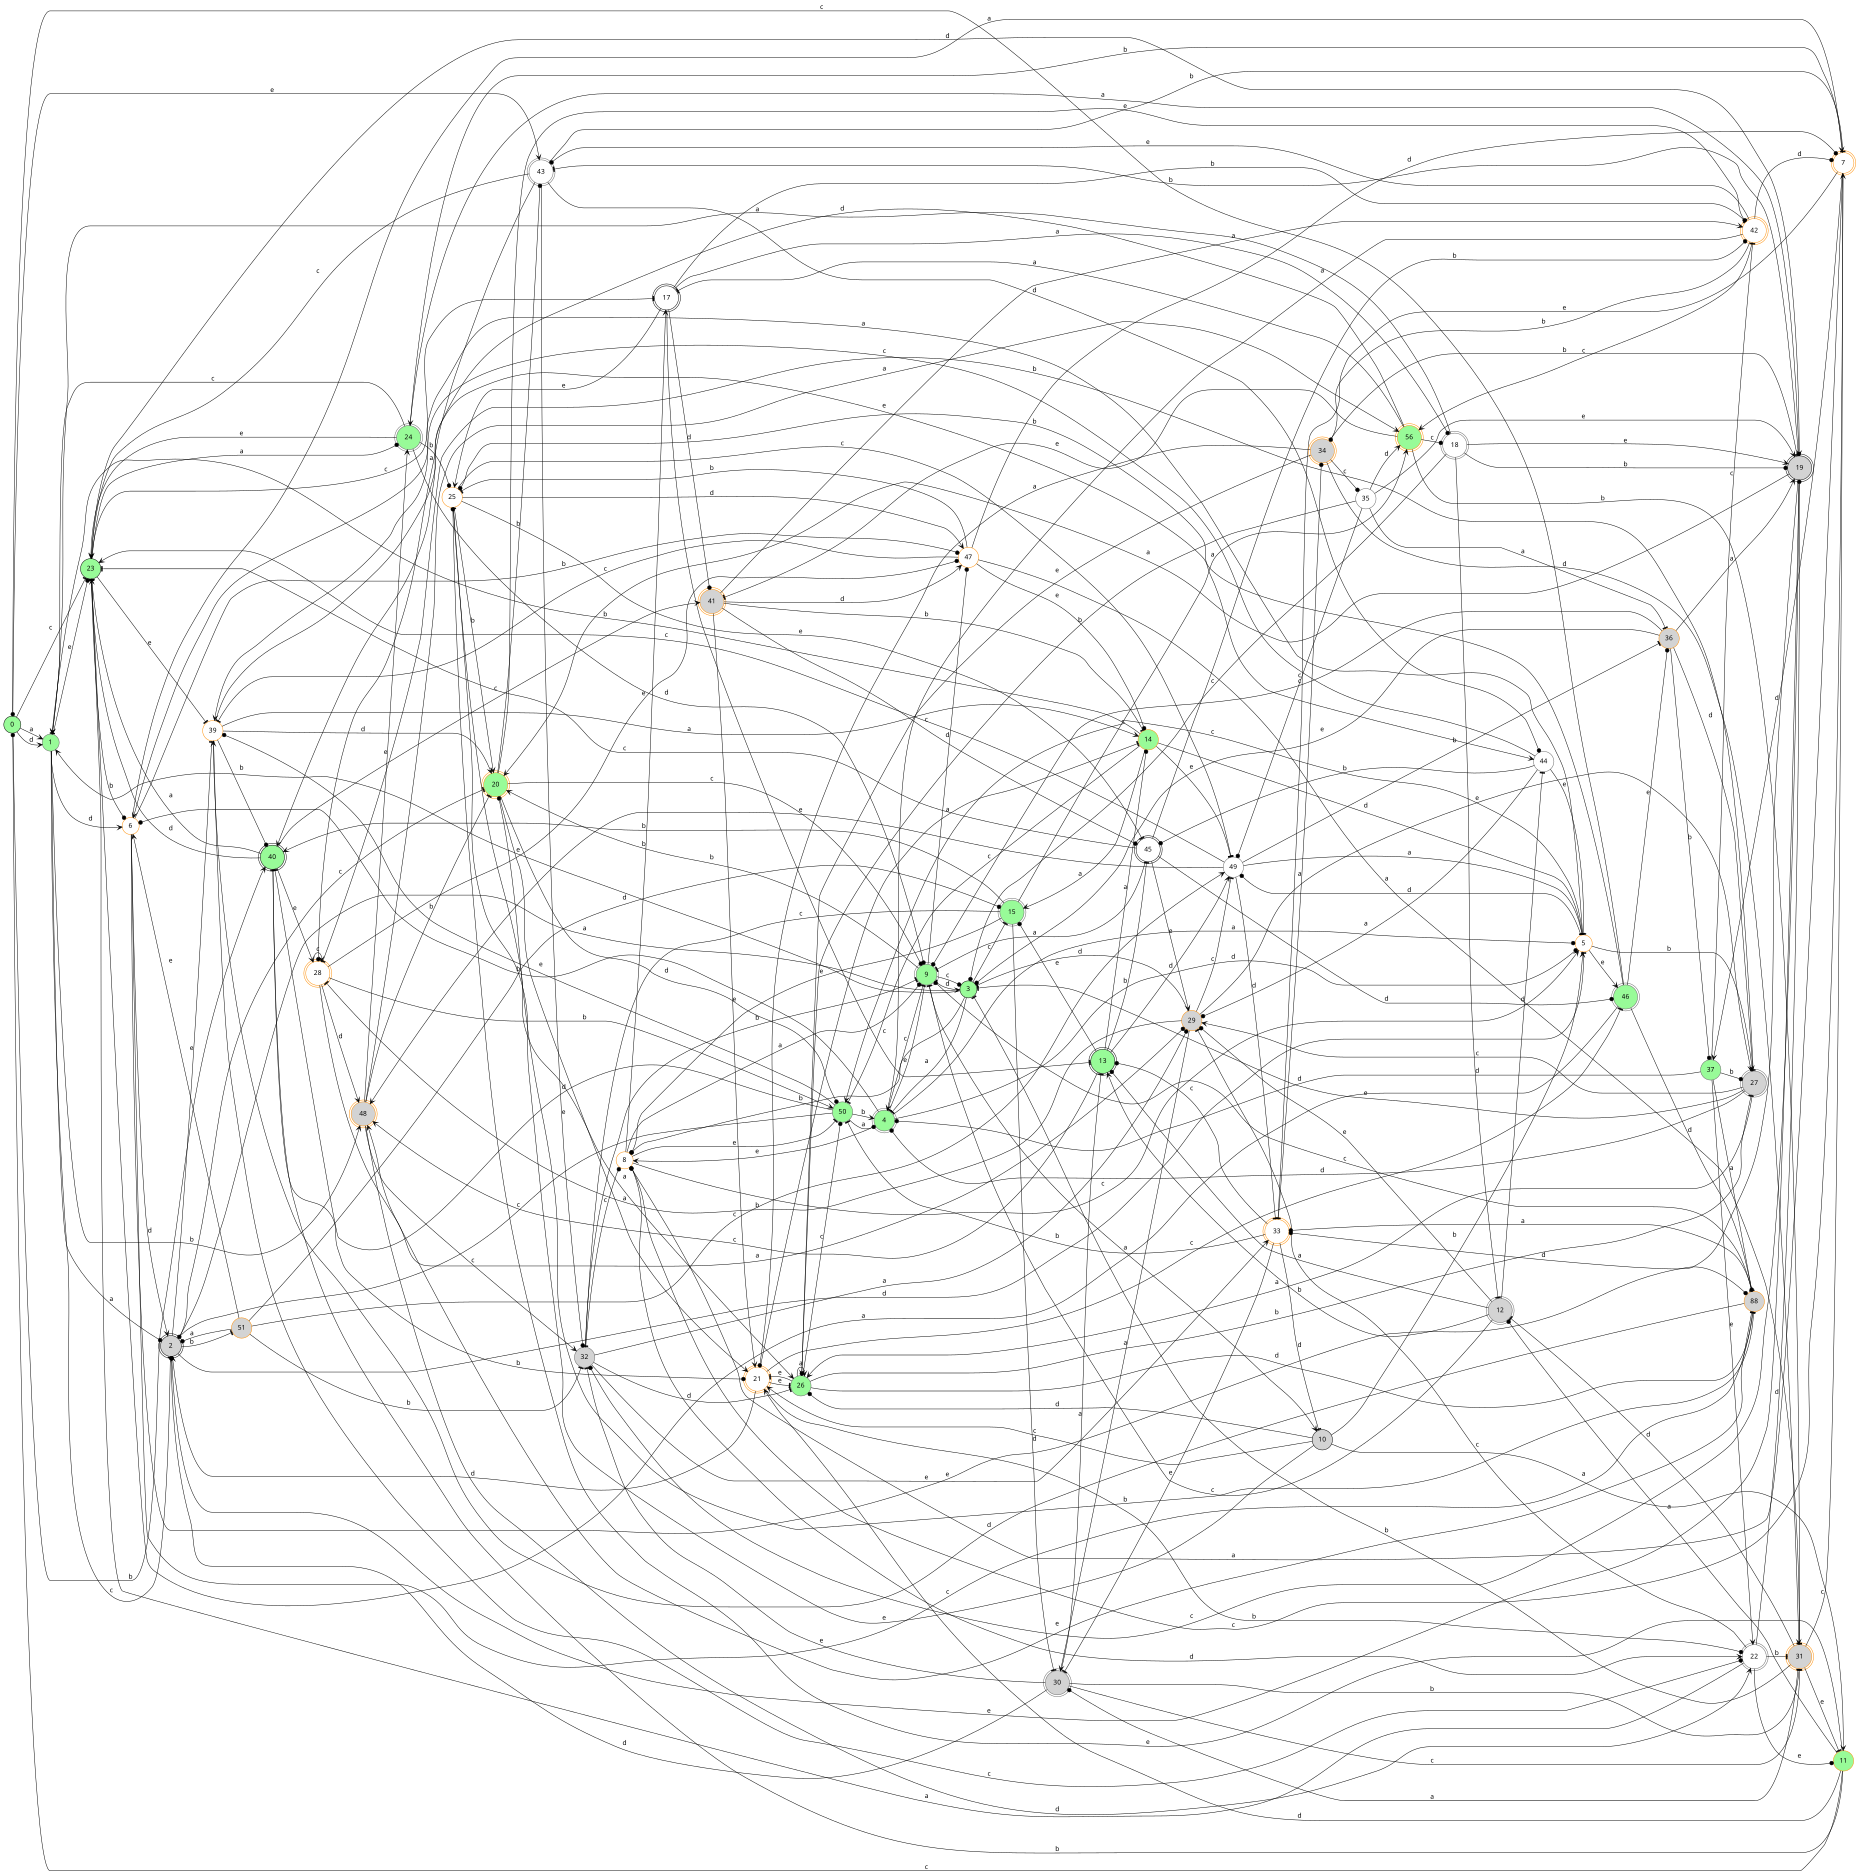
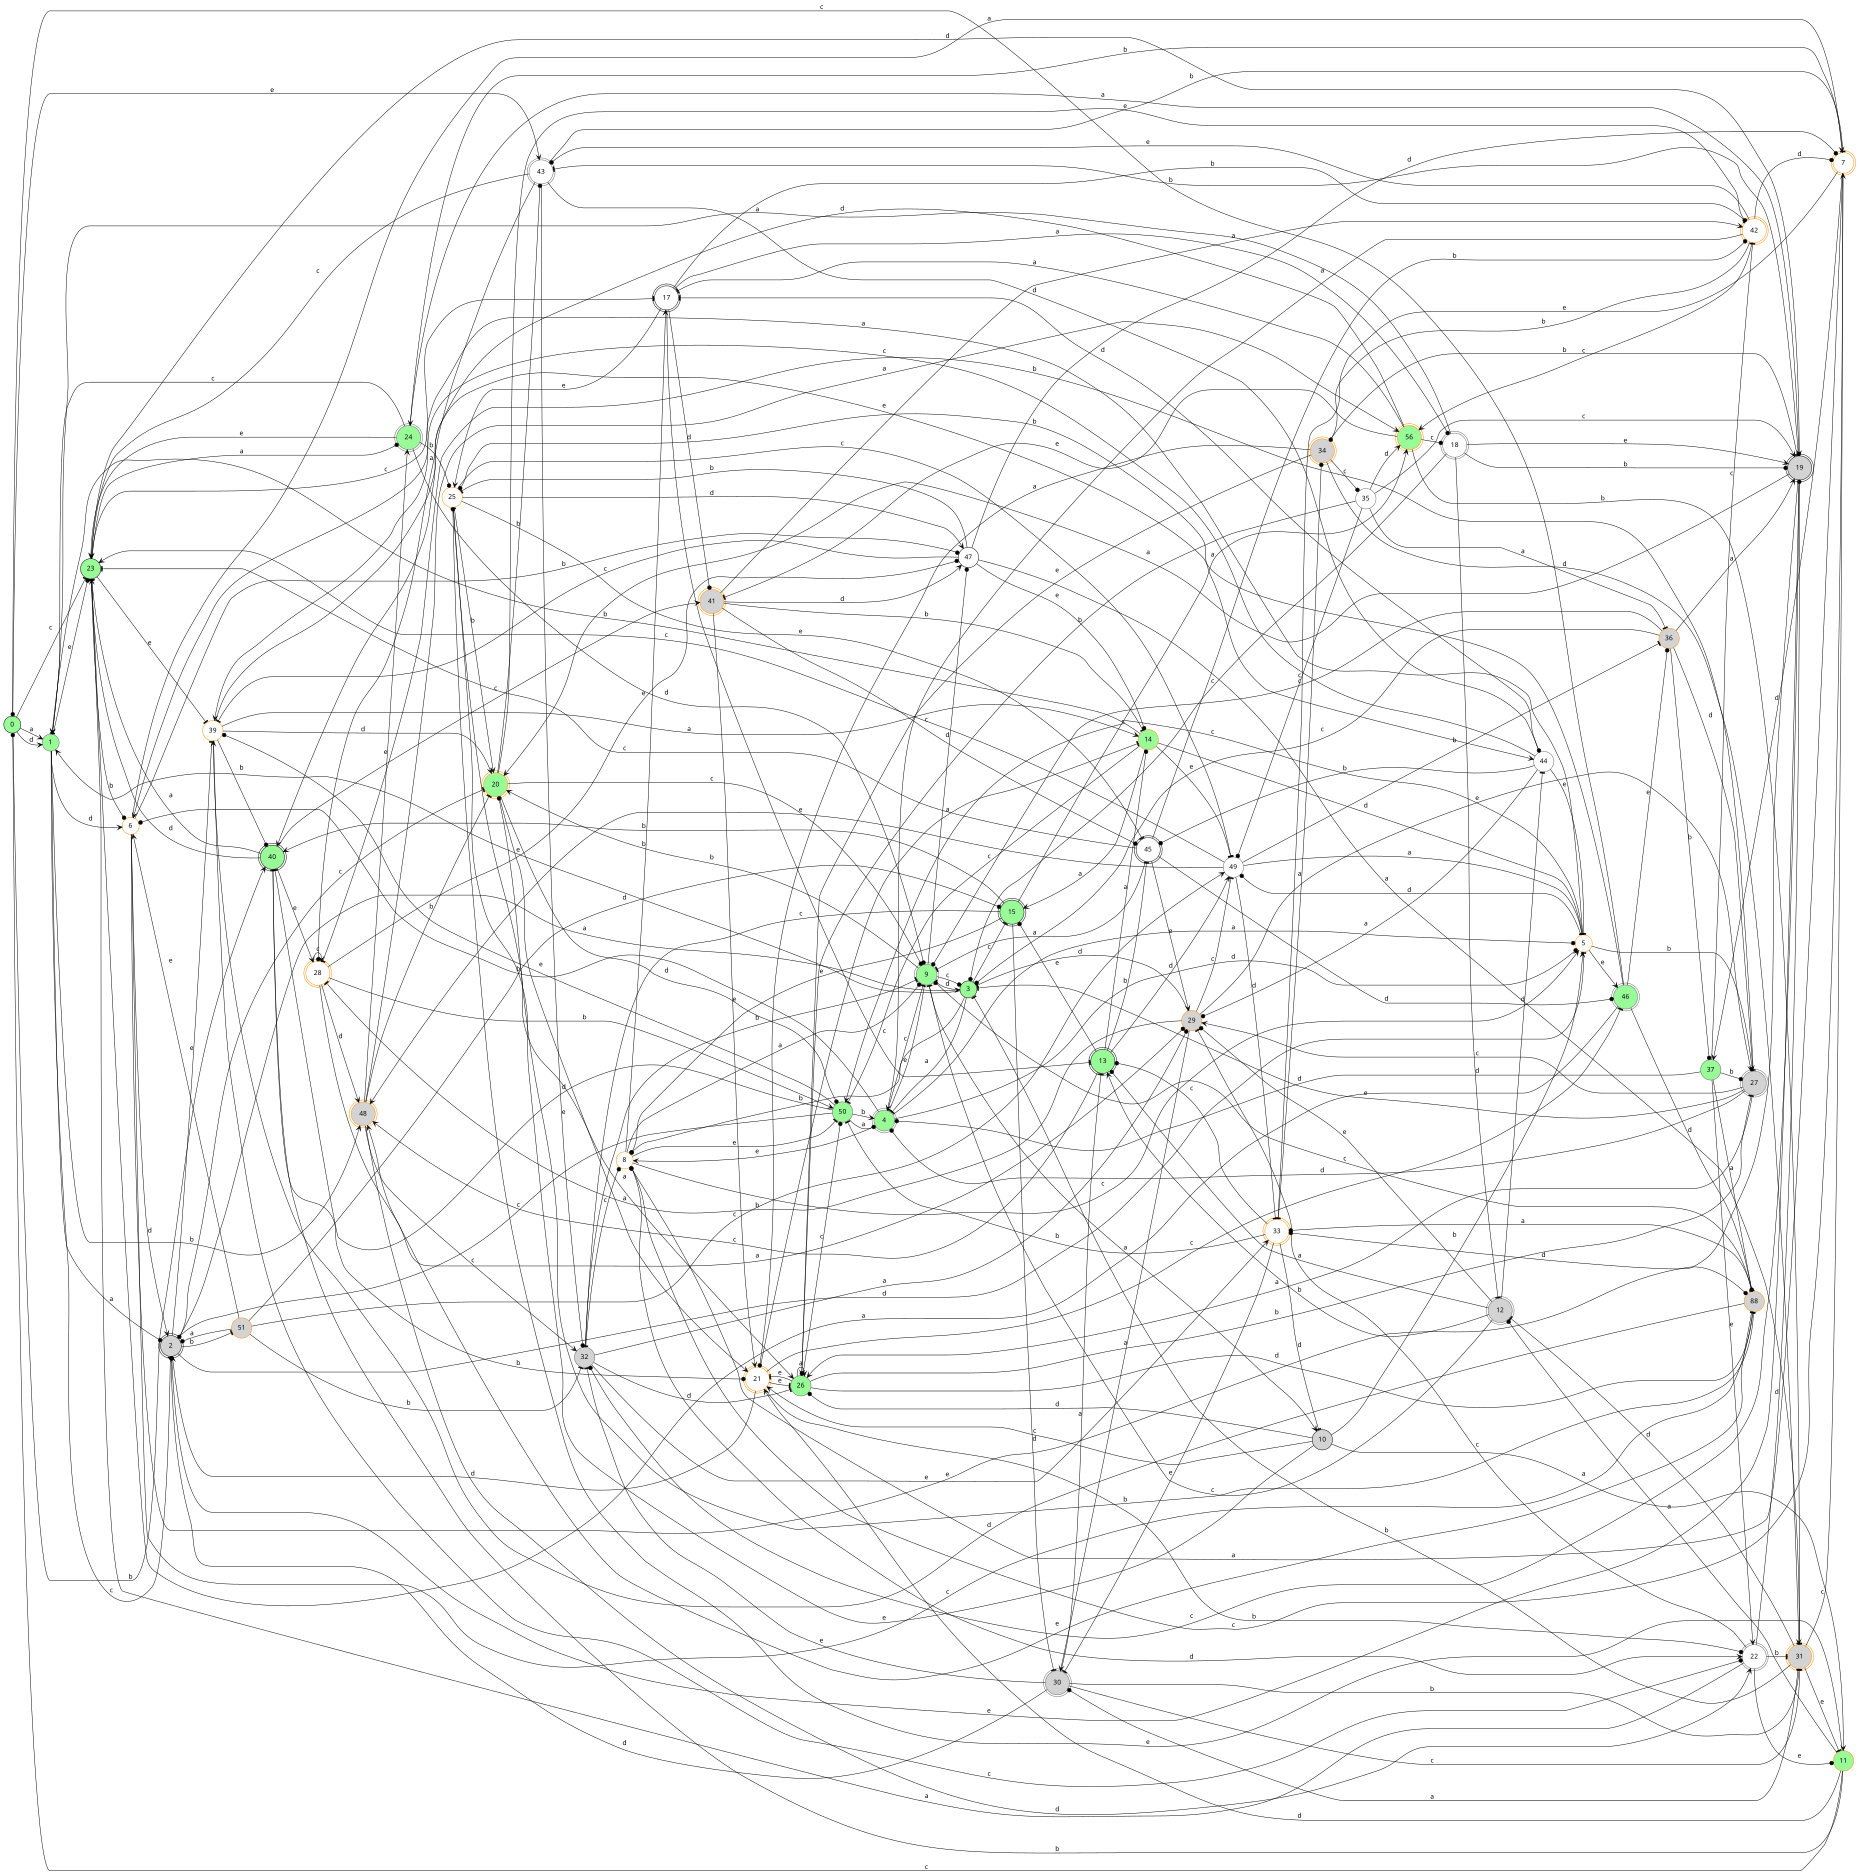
edge "44" -> "17": added, label "d"
edge "35" -> "19": label "e" -> "c"
node "47": color darkorange -> black
edge "36" -> "3": label "e" -> "c"
node "15": color gray40 -> black
